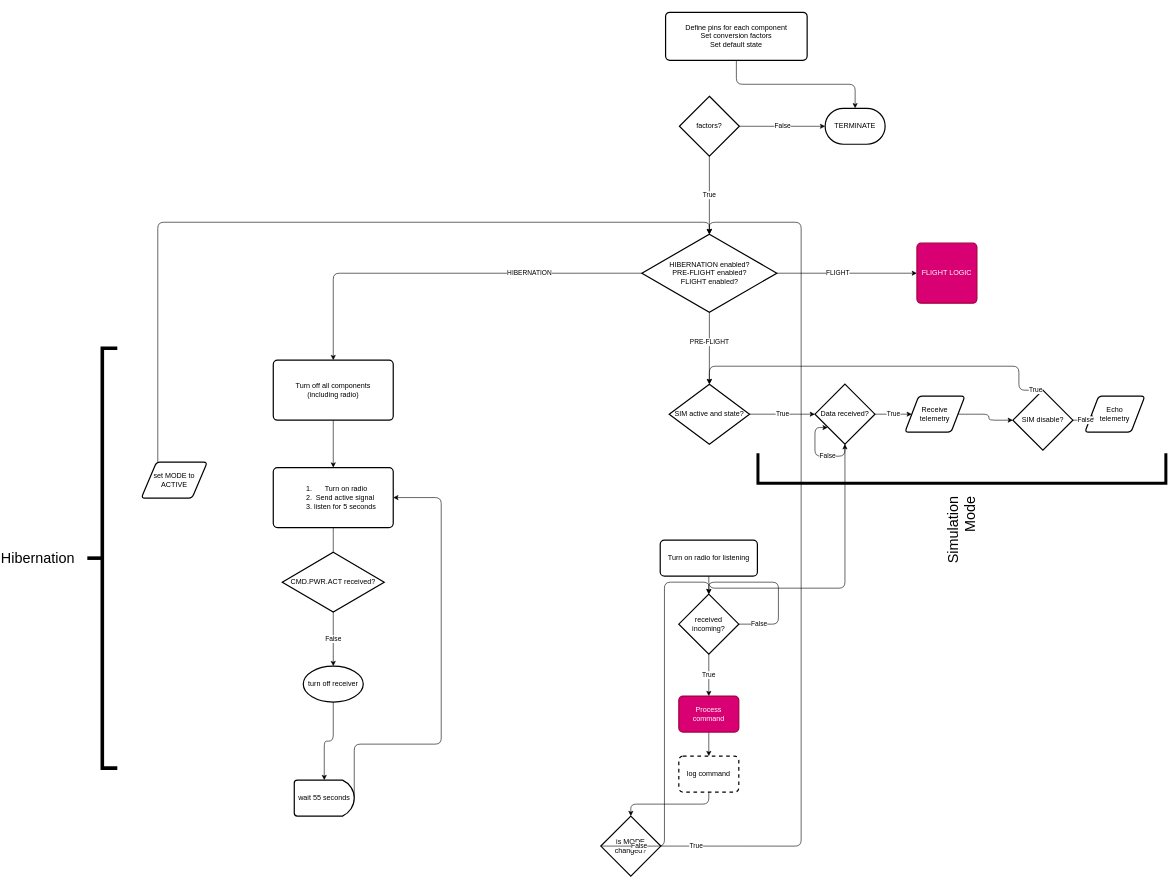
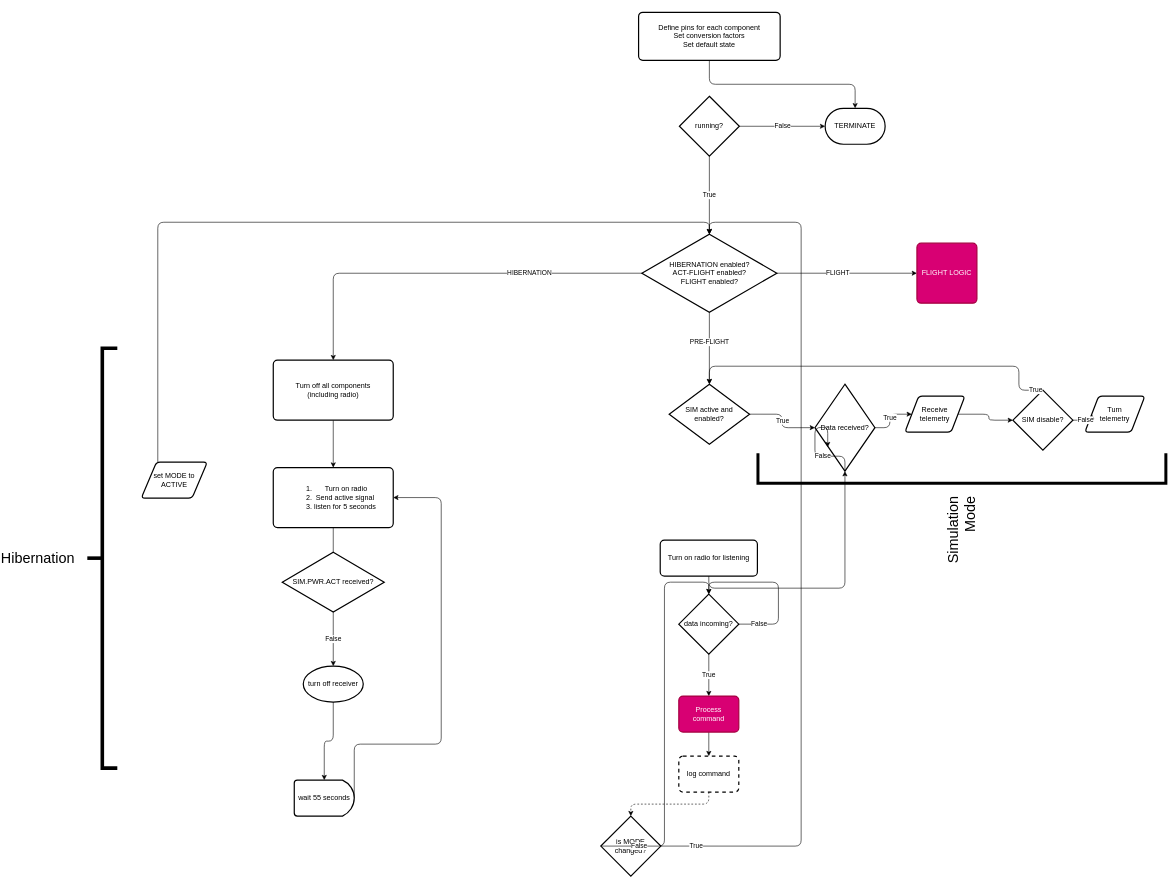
node "Define pins for each component Set conversion factors Set default state": moved (737, 36) -> (710, 36)
node "factors?": label "factors?" -> "running?"
node "HIBERNATION enabled? PRE-FLIGHT enabled? FLIGHT enabled?": label "HIBERNATION enabled? PRE-FLIGHT enabled? FLIGHT enabled?" -> "HIBERNATION enabled? ACT-FLIGHT enabled? FLIGHT enabled?"
node "SIM active and state?": label "SIM active and state?" -> "SIM active and enabled?"
node "Data received?": size 60x60 -> 60x87
node "Echo telemetry": label "Echo telemetry" -> "Turn telemetry"
node "CMD.PWR.ACT received?": label "CMD.PWR.ACT received?" -> "SIM.PWR.ACT received?"
node "received incoming?": label "received incoming?" -> "data incoming?"
edge "log command" -> "is MODE changed?": style solid -> dashed
